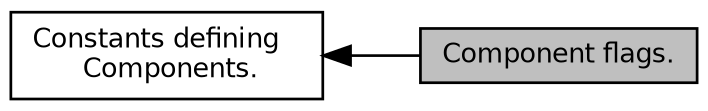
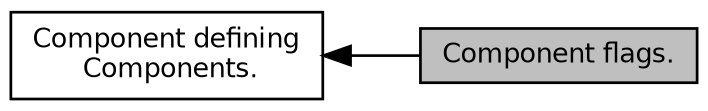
node "Constants defining Components.": label "Constants defining Components." -> "Component defining Components."
